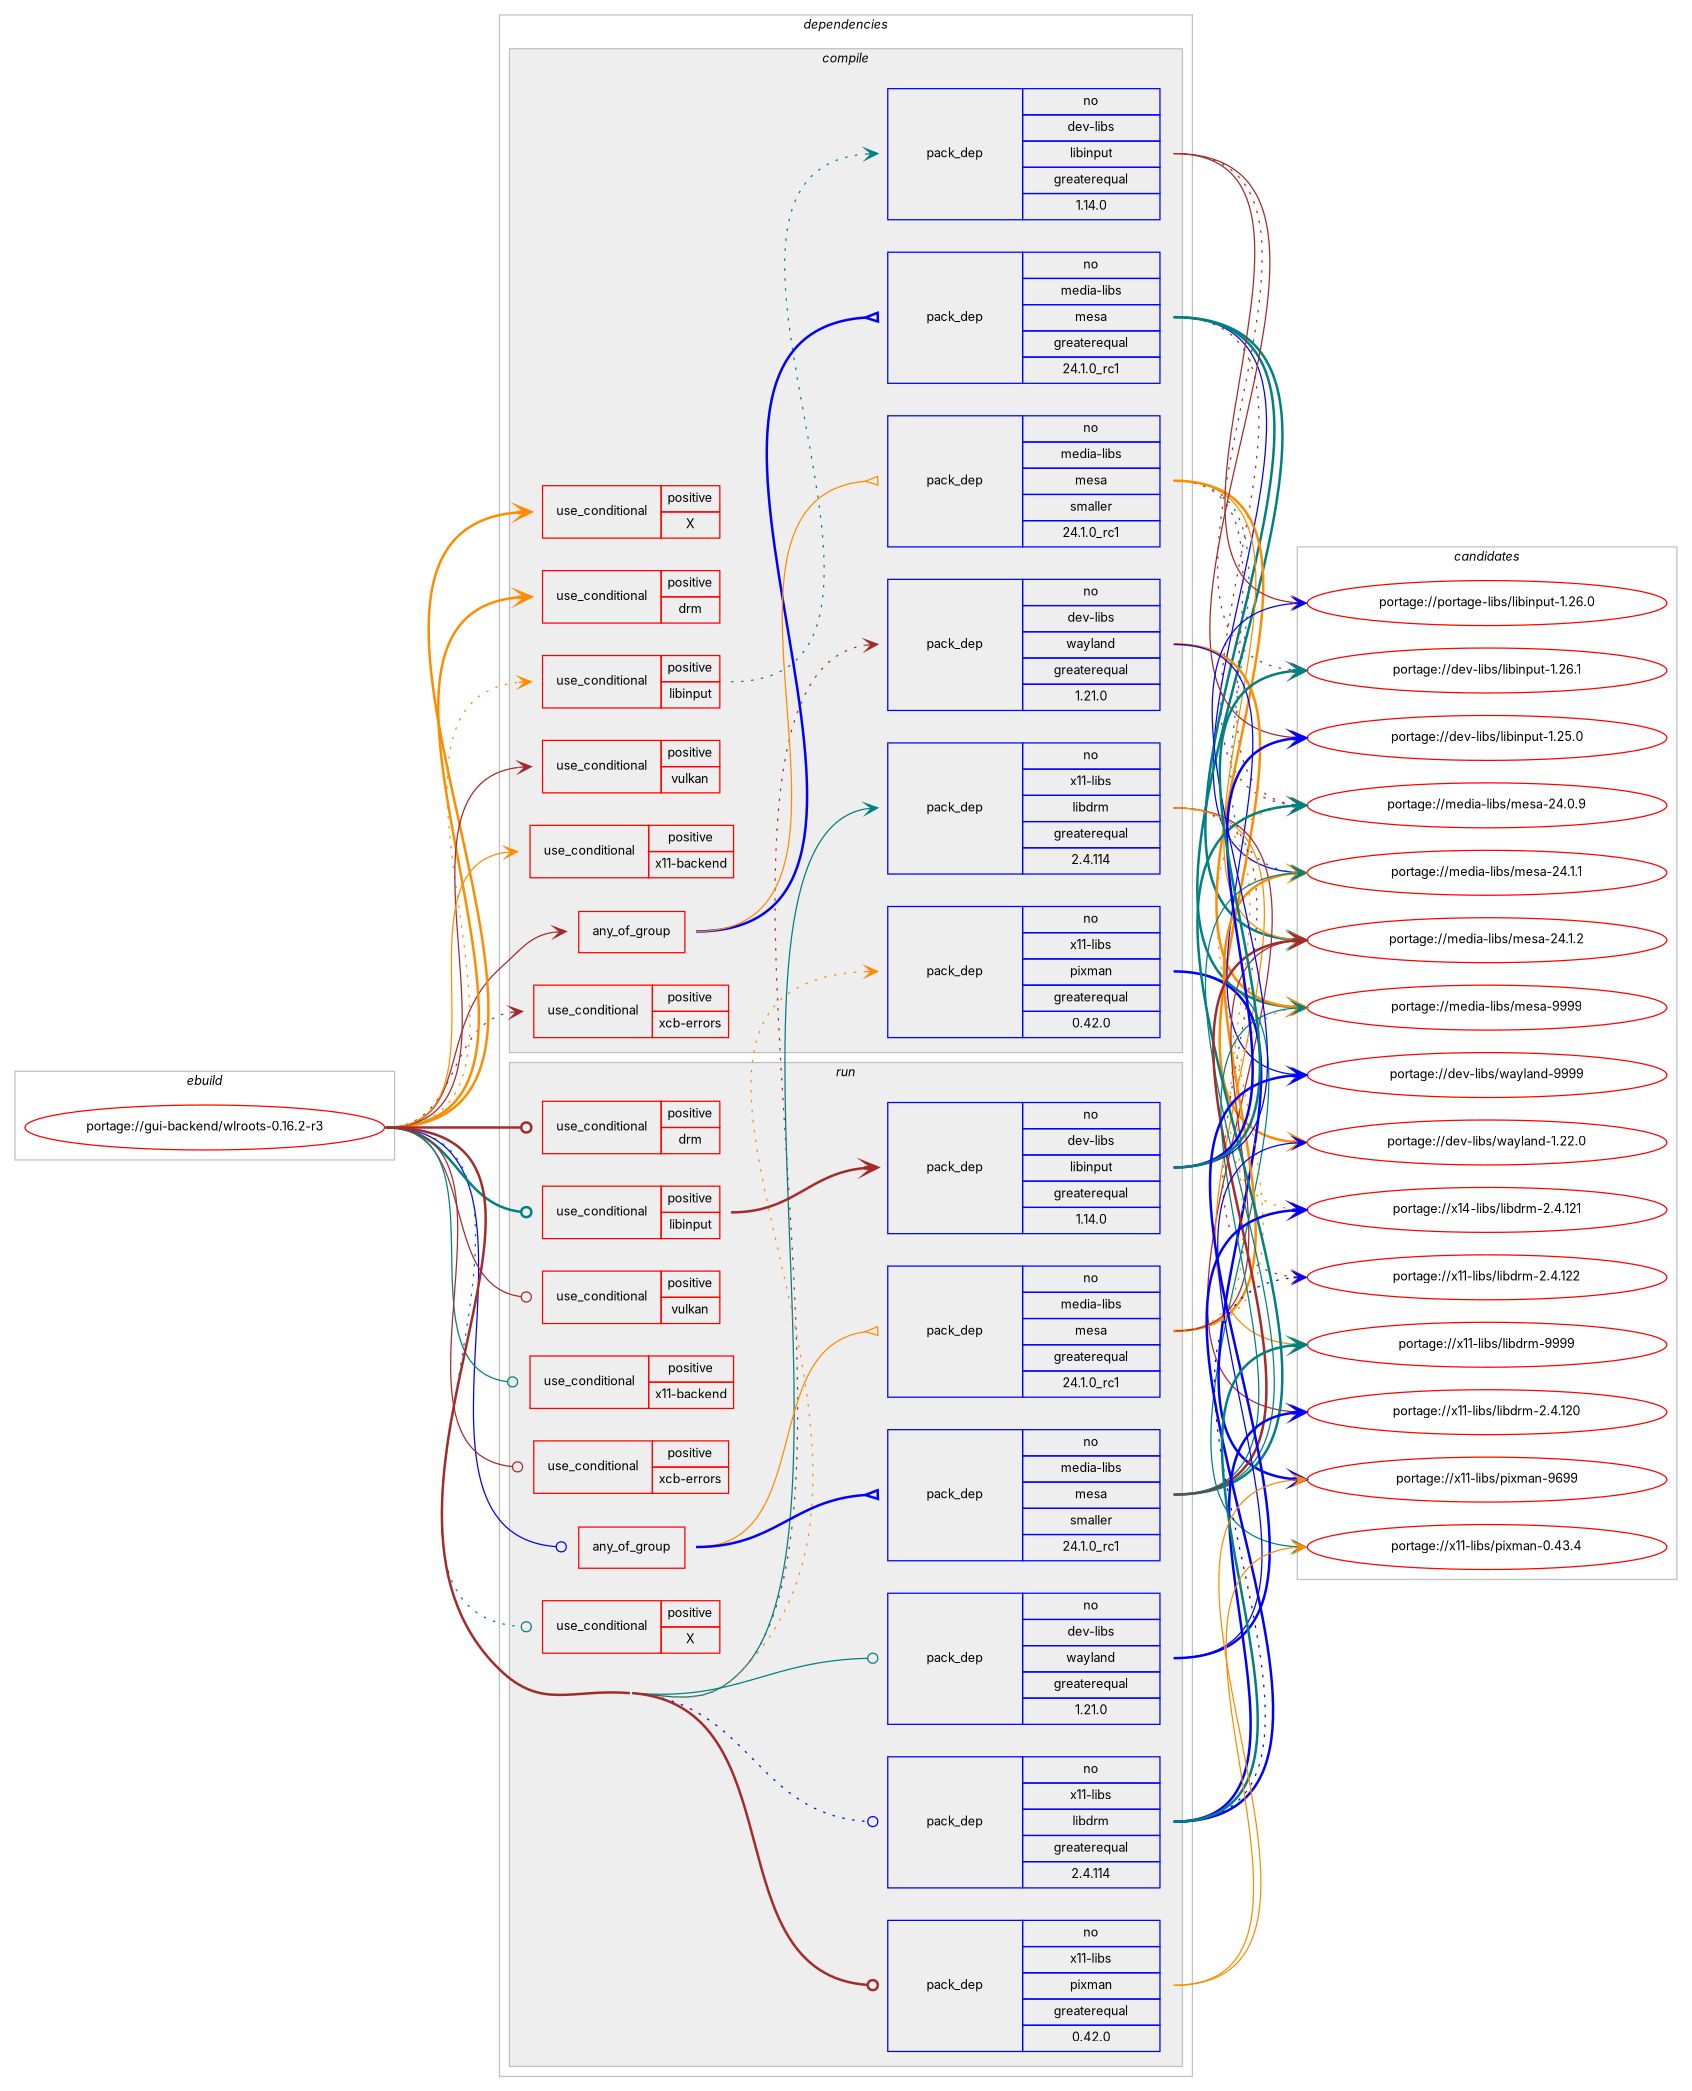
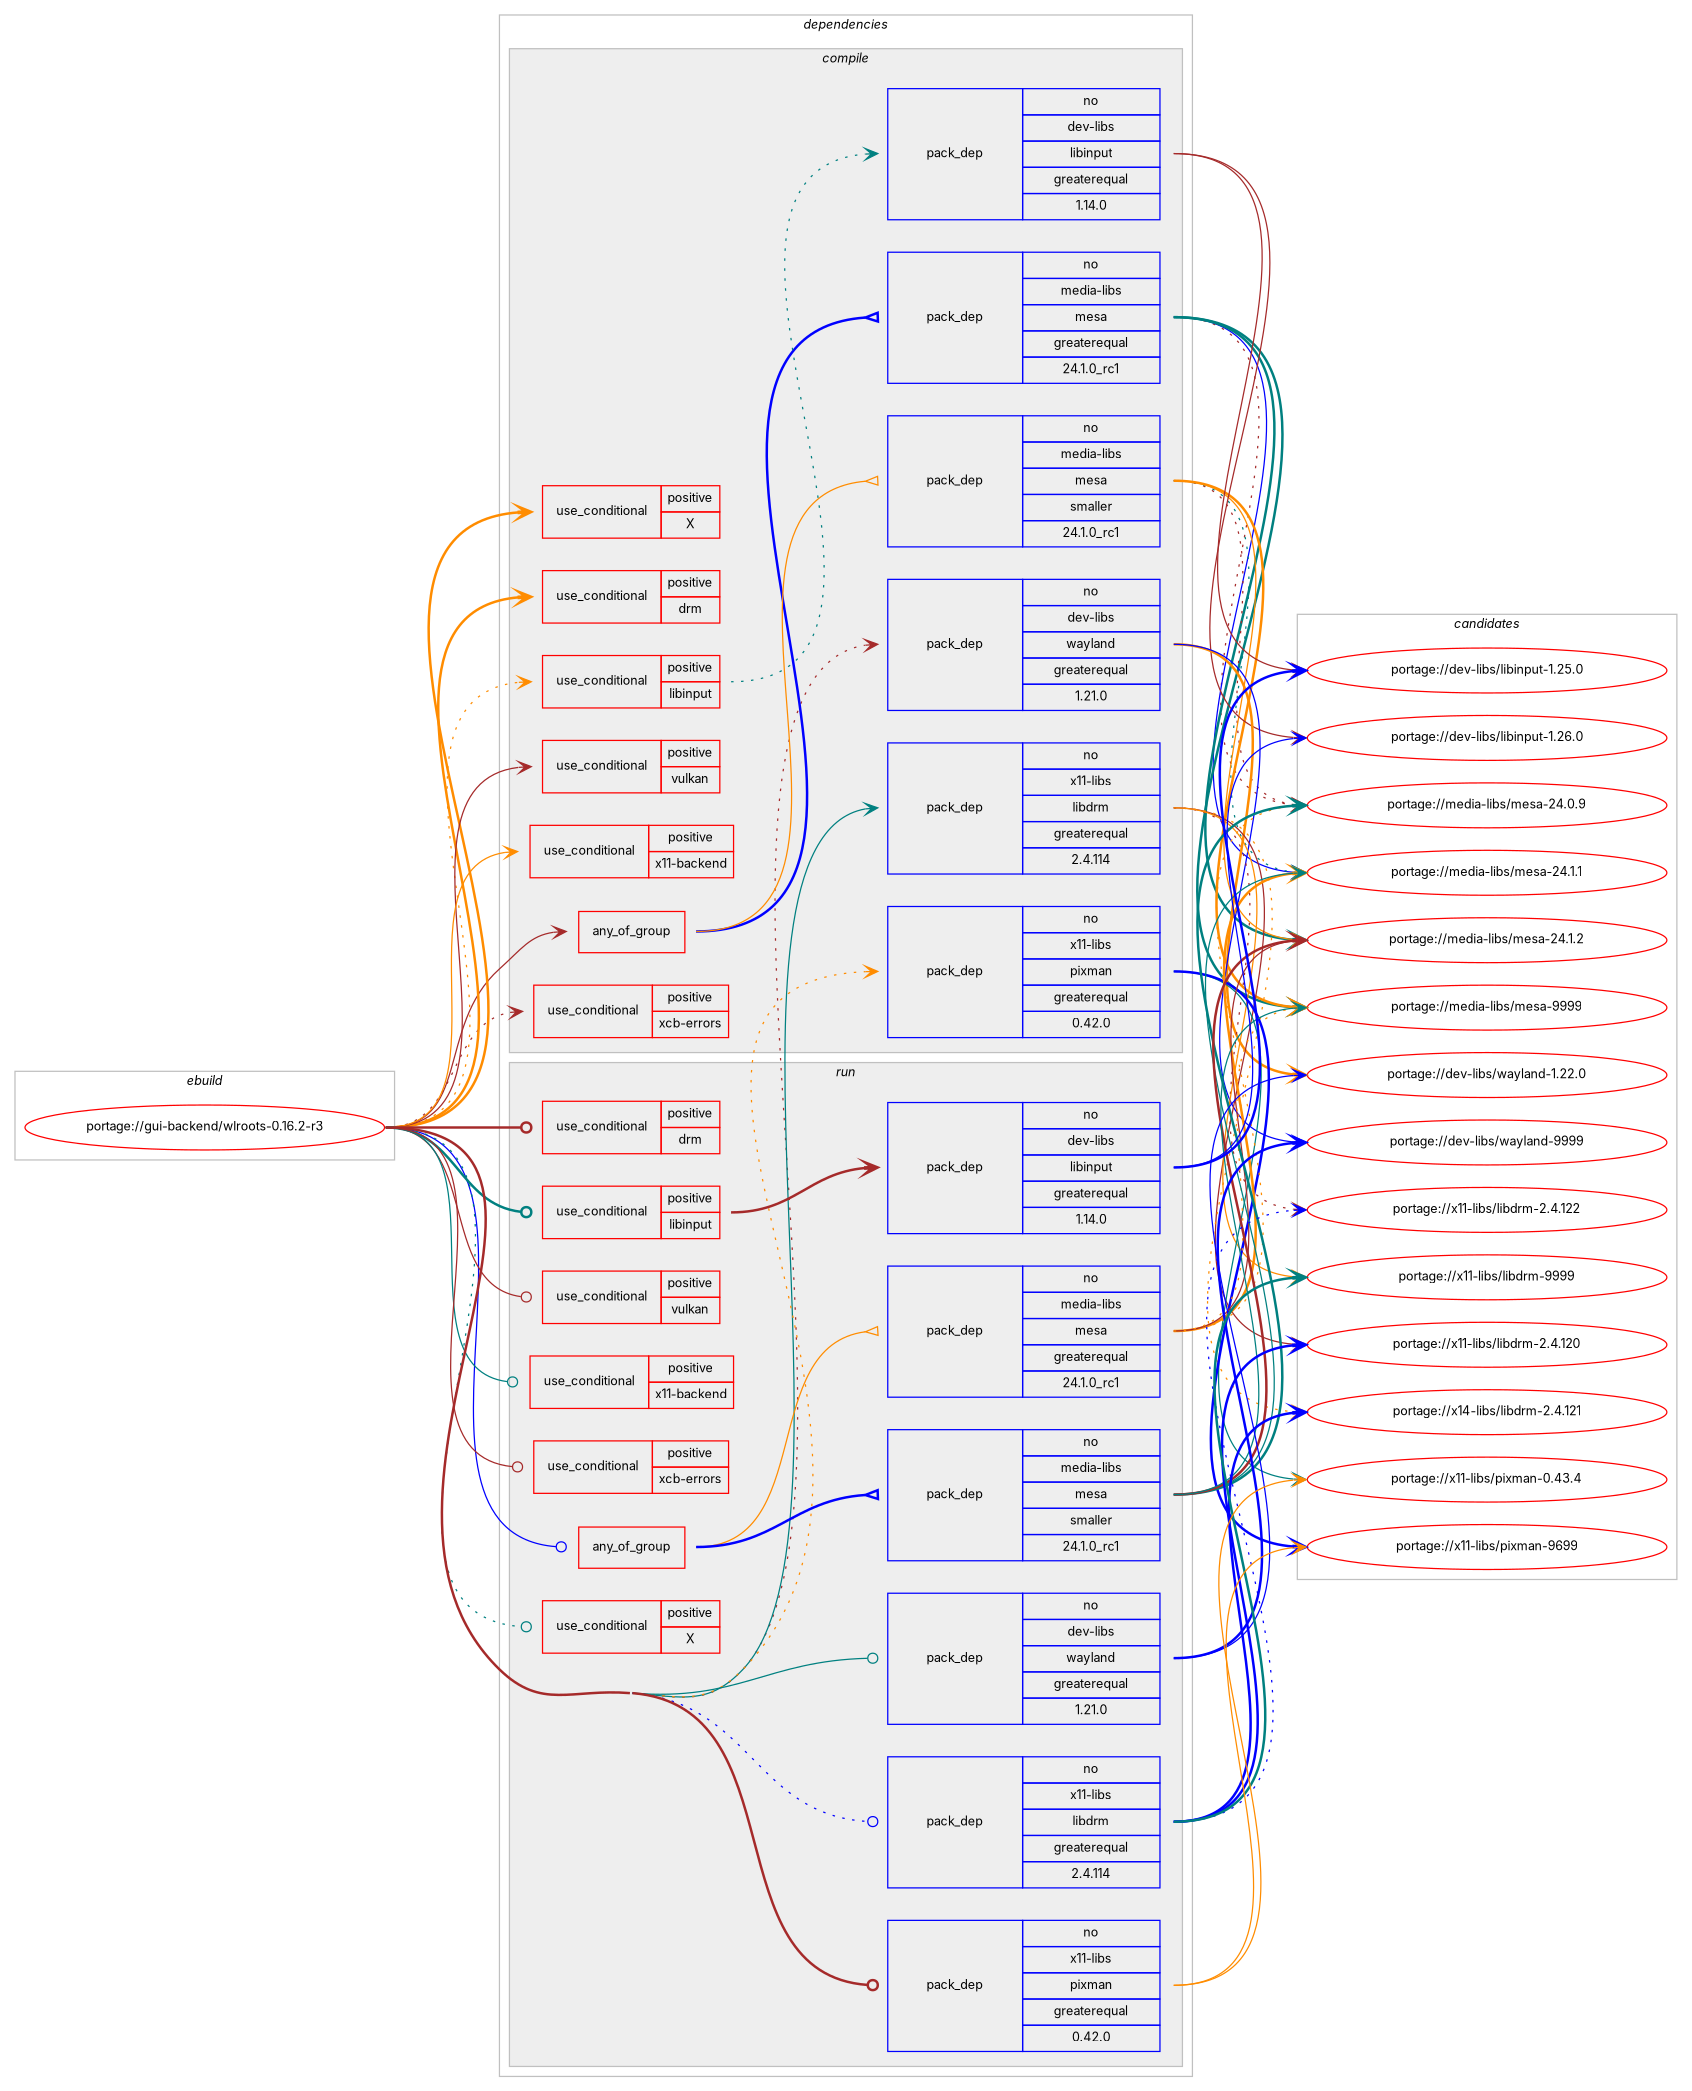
node "portage://portage-libs/libinput-1.26.0": label "portage://portage-libs/libinput-1.26.0" -> "portage://dev-libs/libinput-1.26.0"
node "portage://dev-libs/libinput-1.26.1": removed
